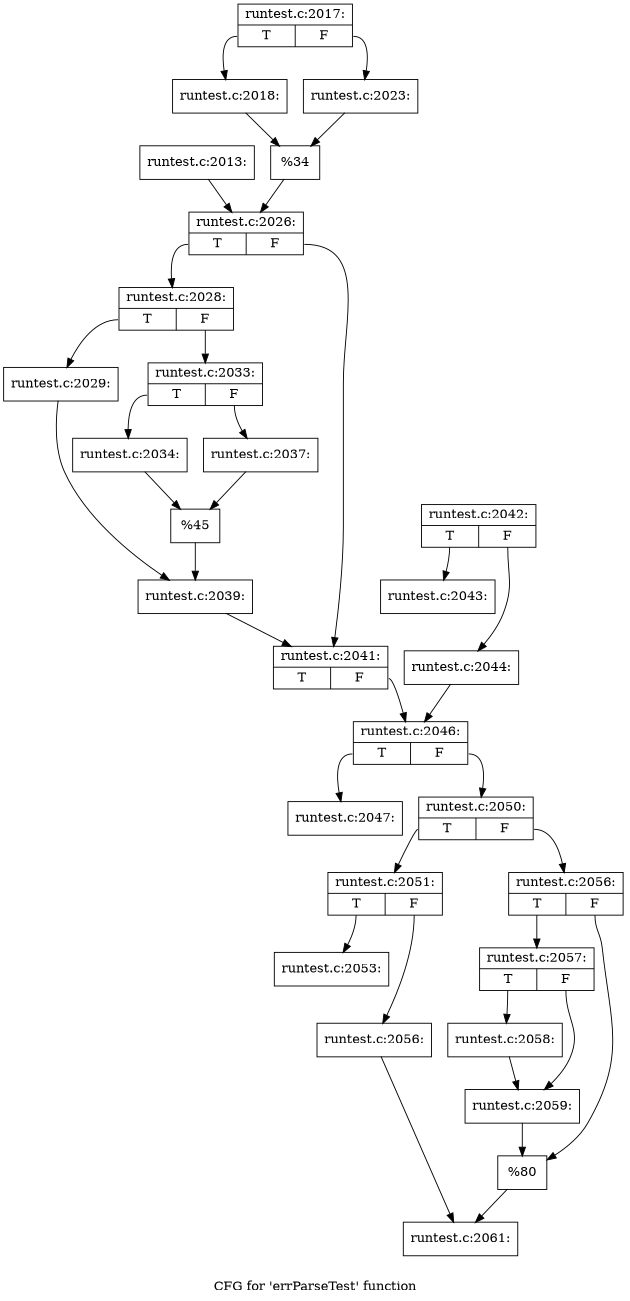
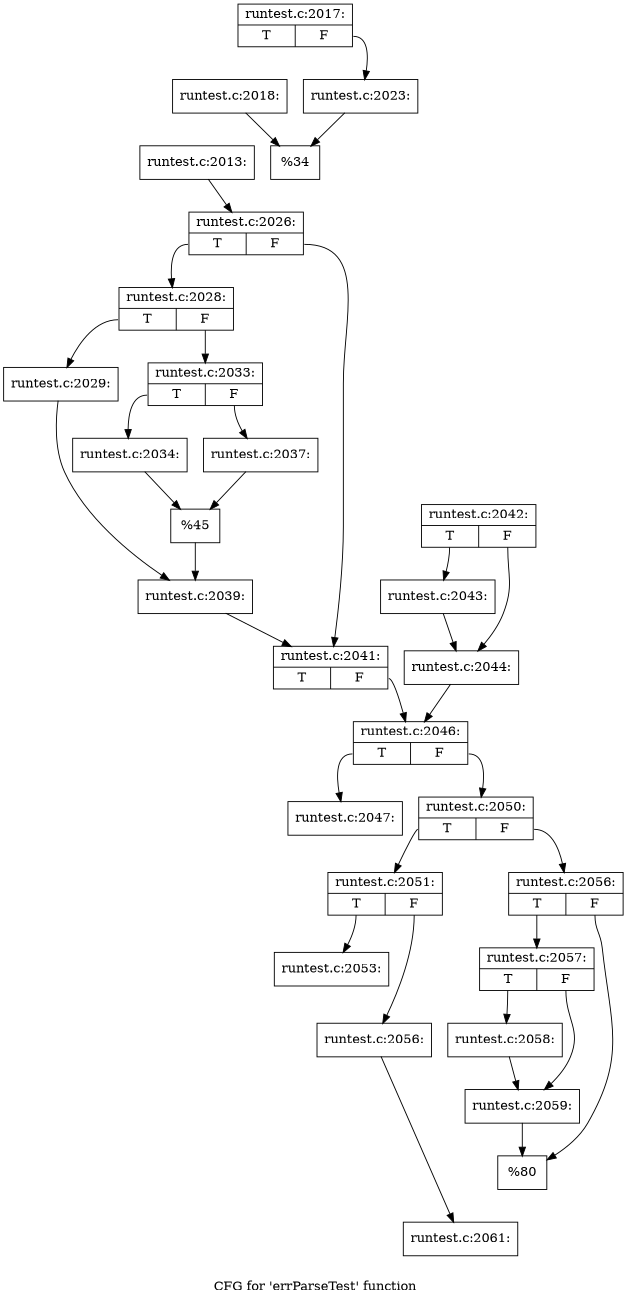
edge "runtest.c:2017:" -> "runtest.c:2018:": removed
edge "%34" -> "runtest.c:2026:": removed
edge "runtest.c:2043:" -> "runtest.c:2044:": added
edge "%80" -> "runtest.c:2061:": removed
